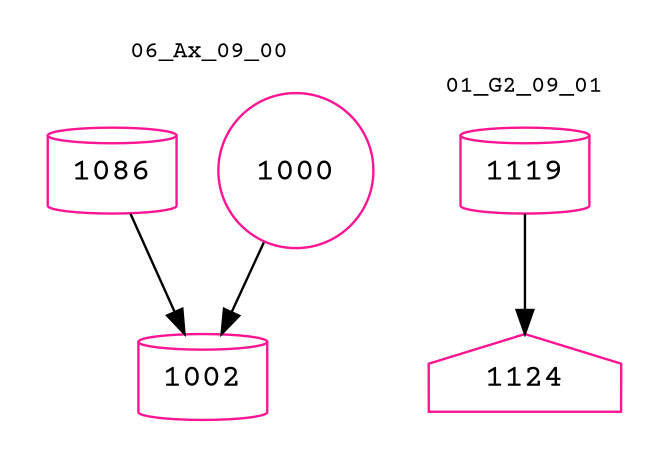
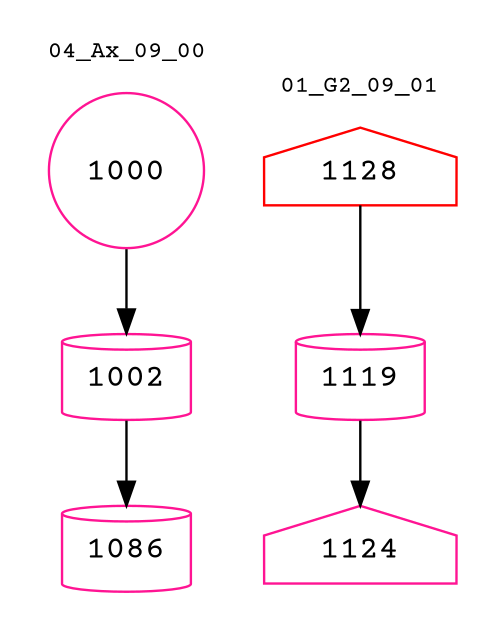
cluster "06_Ax_09_00": label "06_Ax_09_00" -> "04_Ax_09_00"
node "1128": added
edge "1086" -> "1002": reversed
